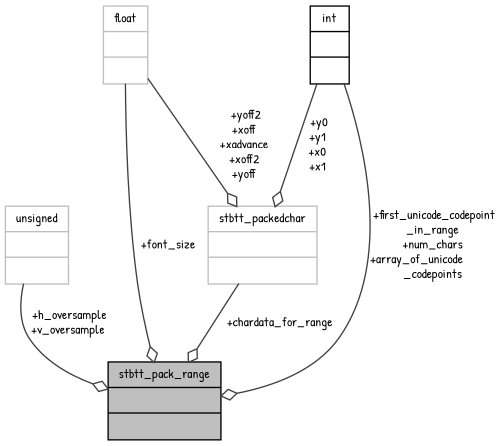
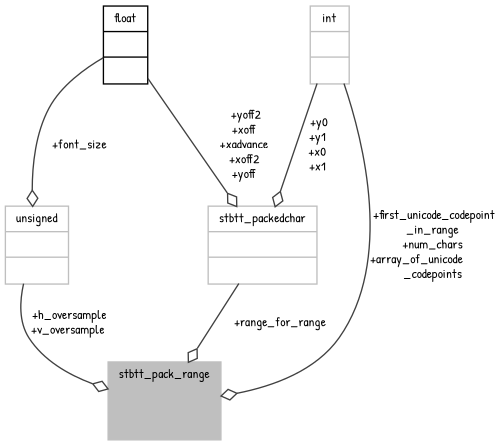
node "float": color grey75 -> black
node "int": color black -> grey75
edge "float" -> "stbtt_pack_range": now "float" -> "unsigned"
edge "stbtt_packedchar" -> "stbtt_pack_range": label " +chardata_for_range" -> " +range_for_range"
node "stbtt_pack_range": color black -> grey75
